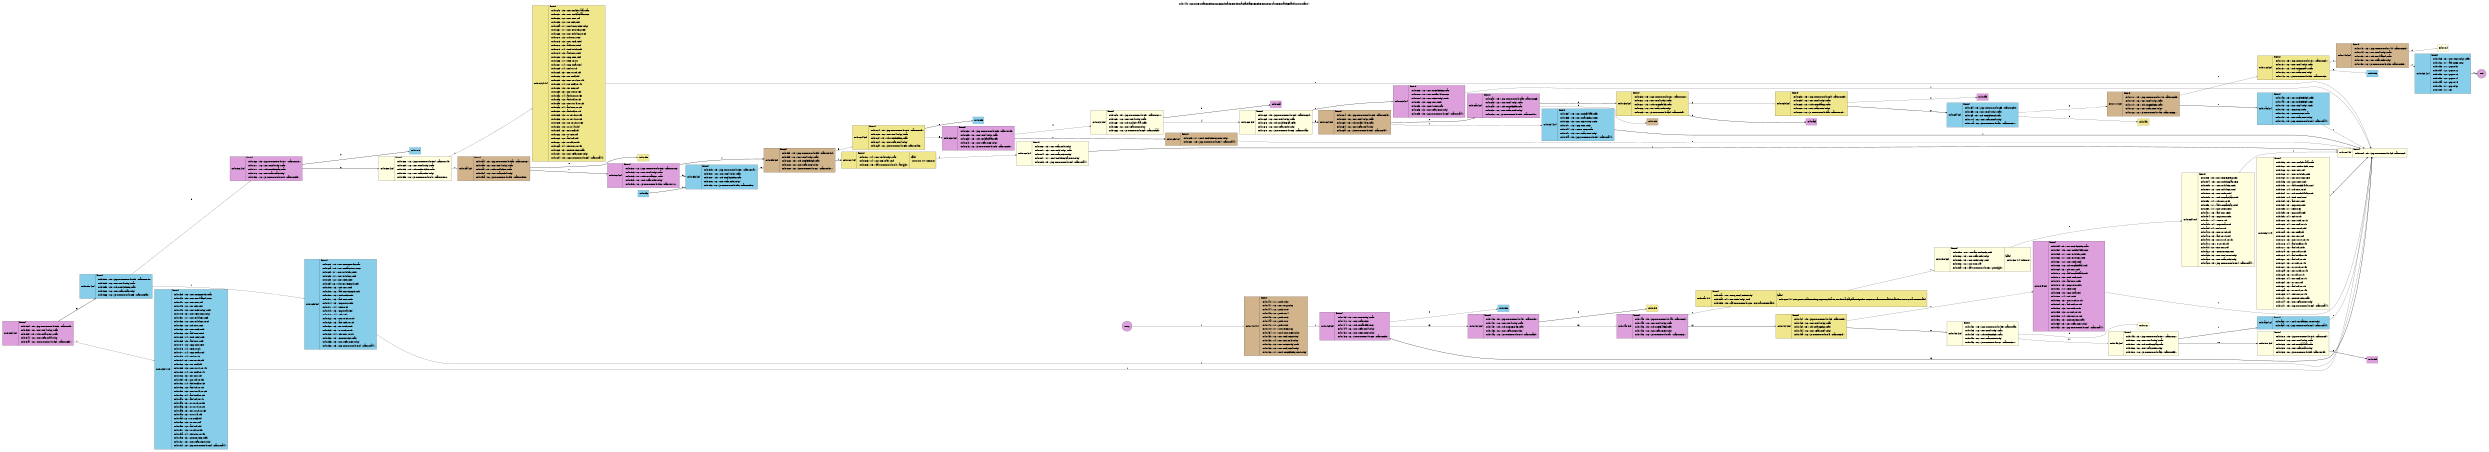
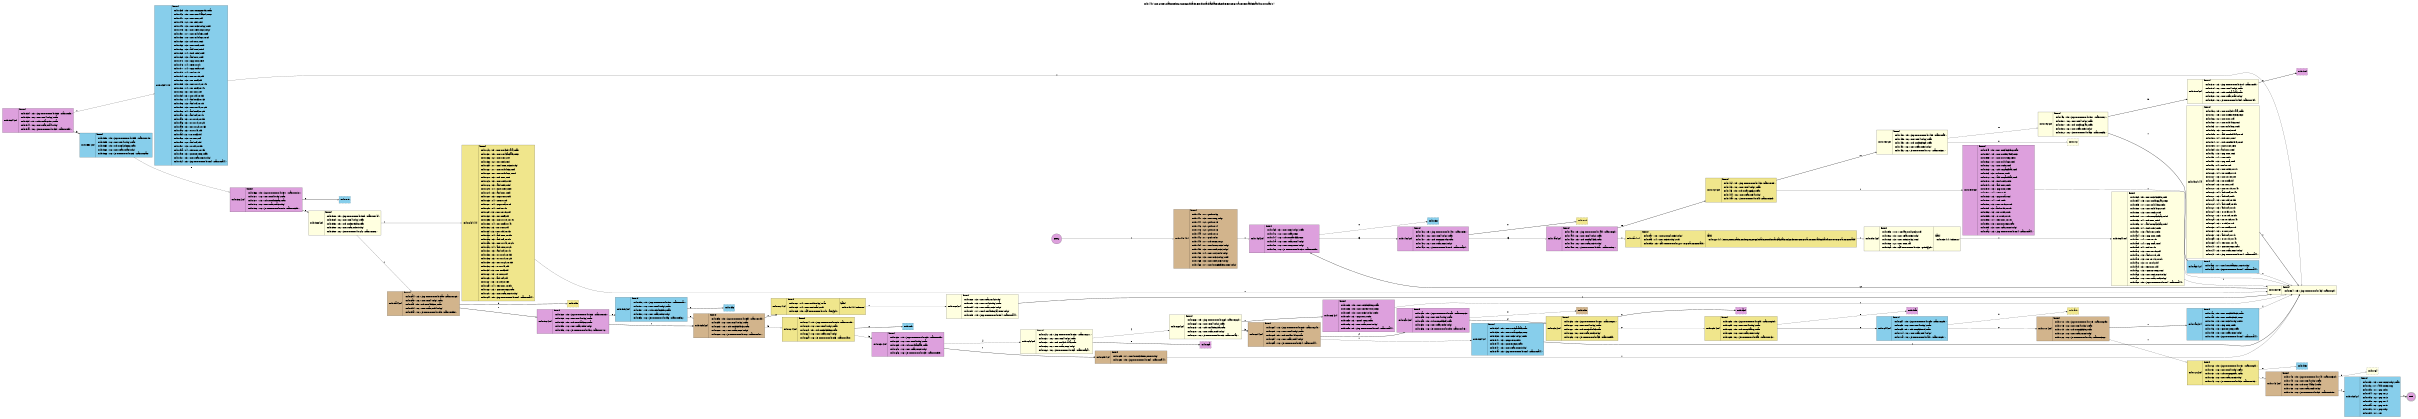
edge "0x401df6" -> "0x4015dc [28]": reversed
node "0x401ce5 [88]": removed
